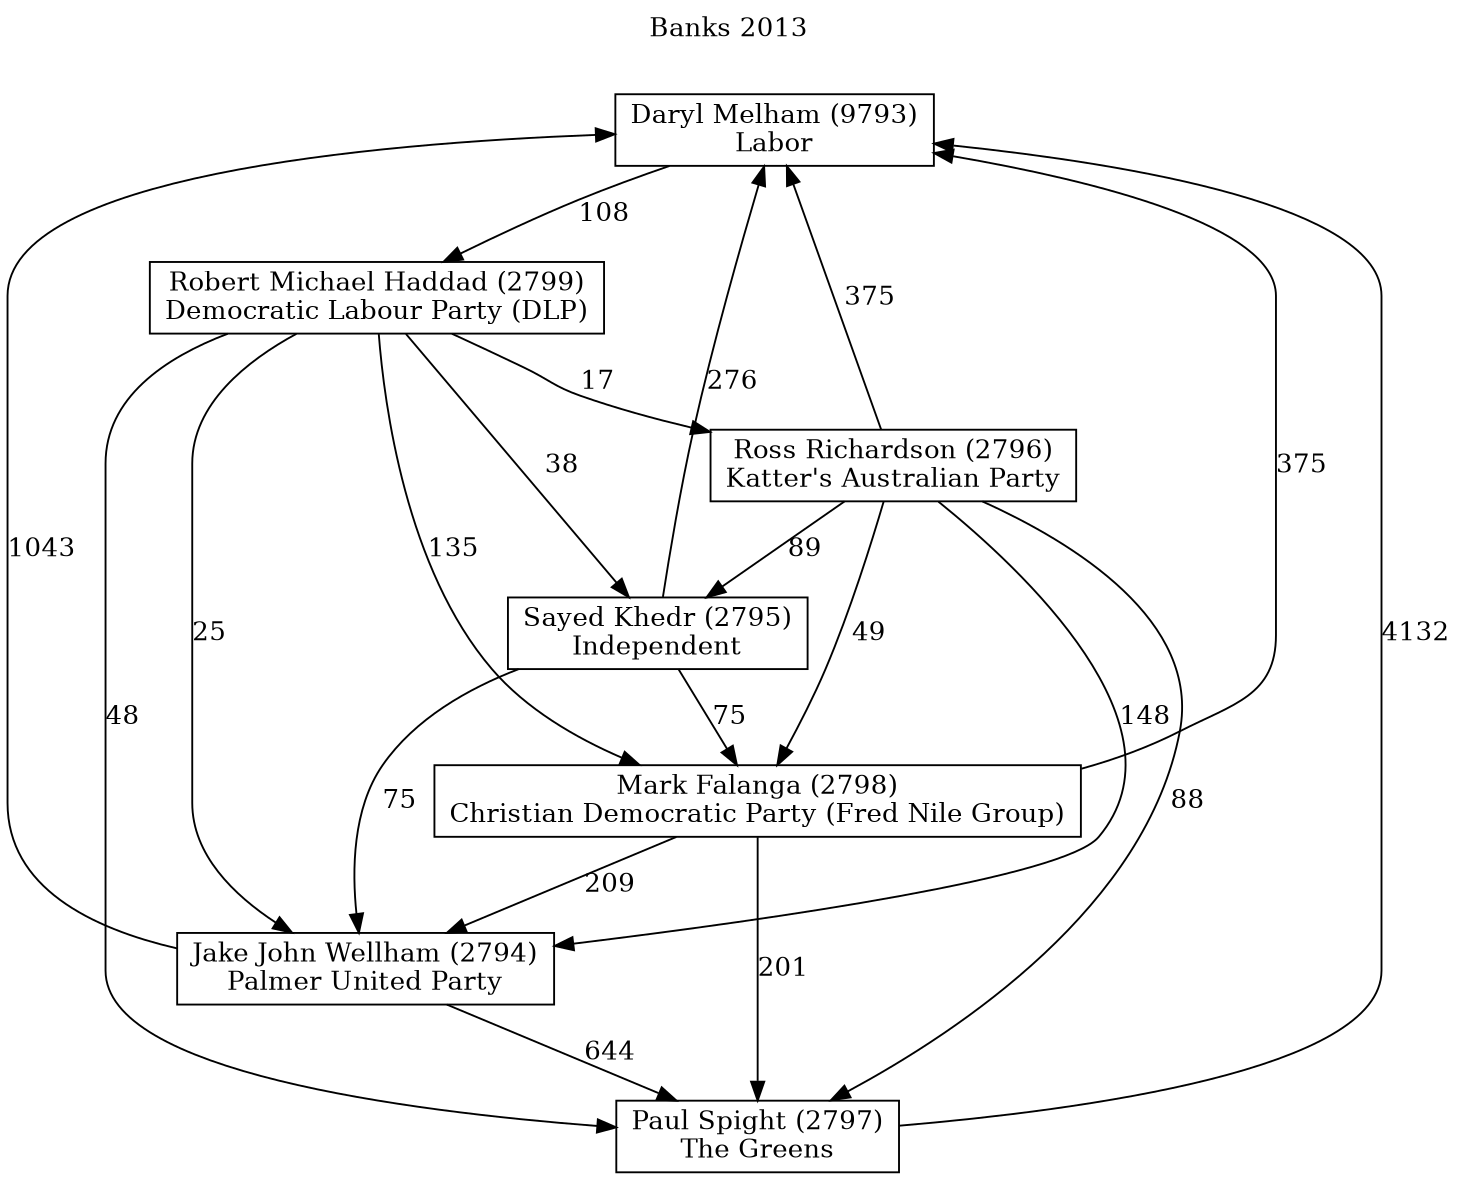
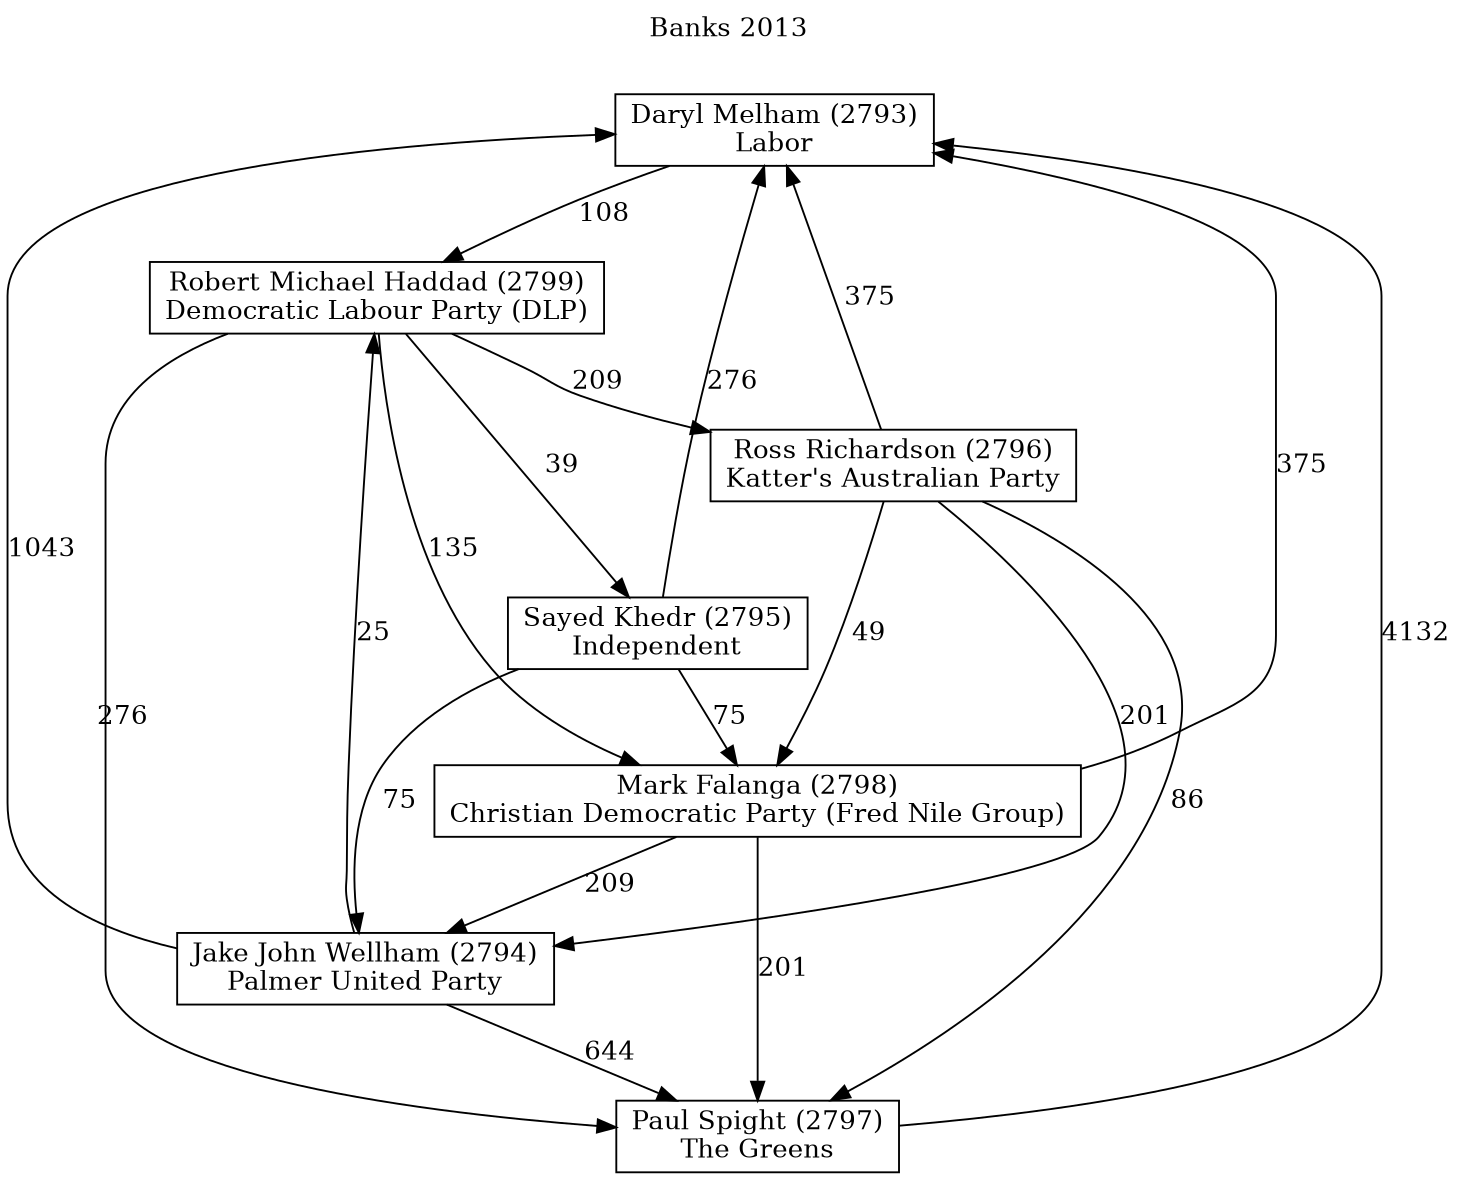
node "Daryl Melham (9793) Labor": label "Daryl Melham (9793) Labor" -> "Daryl Melham (2793) Labor"
edge "Robert Michael Haddad (2799) Democratic Labour Party (DLP)" -> "Ross Richardson (2796) Katter's Australian Party": label "17" -> "209"
edge "Robert Michael Haddad (2799) Democratic Labour Party (DLP)" -> "Sayed Khedr (2795) Independent": label "38" -> "39"
edge "Ross Richardson (2796) Katter's Australian Party" -> "Sayed Khedr (2795) Independent": removed, label "89"
edge "Robert Michael Haddad (2799) Democratic Labour Party (DLP)" -> "Jake John Wellham (2794) Palmer United Party": reversed
edge "Robert Michael Haddad (2799) Democratic Labour Party (DLP)" -> "Paul Spight (2797) The Greens": label "48" -> "276"
edge "Ross Richardson (2796) Katter's Australian Party" -> "Jake John Wellham (2794) Palmer United Party": label "148" -> "201"
edge "Ross Richardson (2796) Katter's Australian Party" -> "Paul Spight (2797) The Greens": label "88" -> "86"
